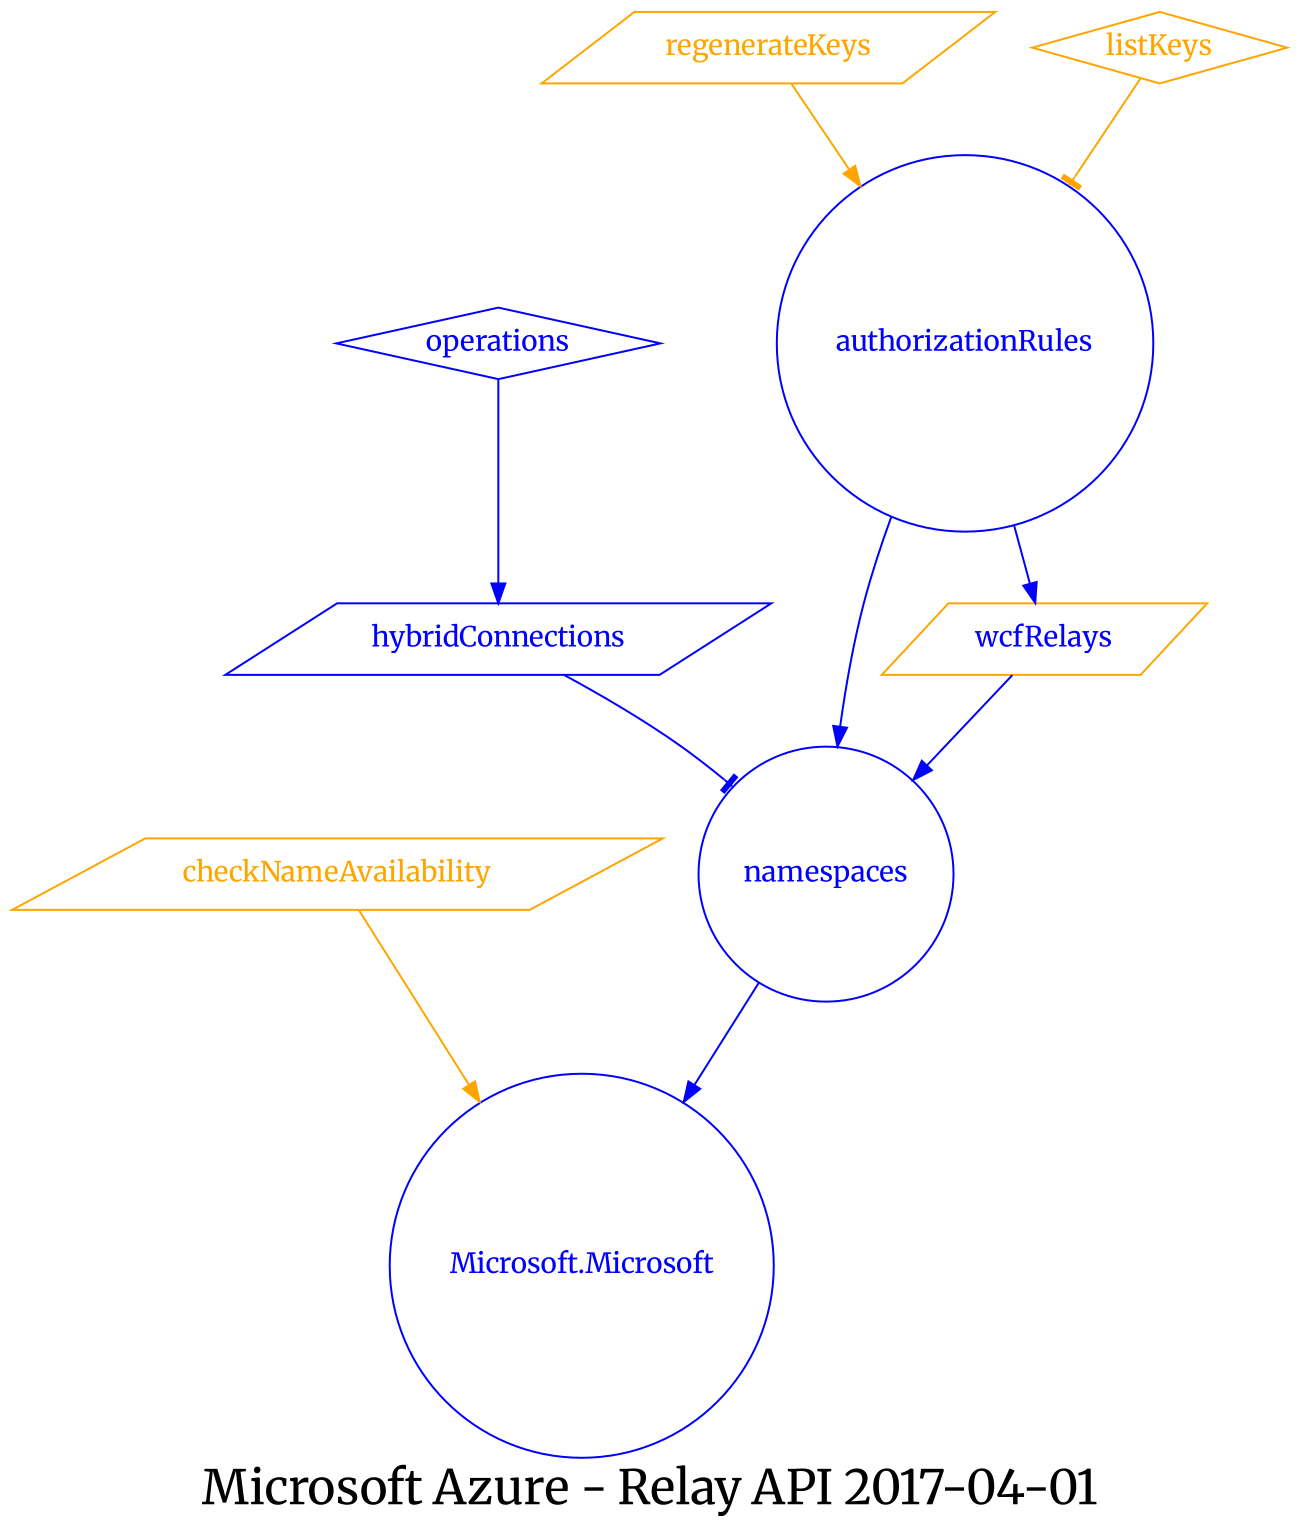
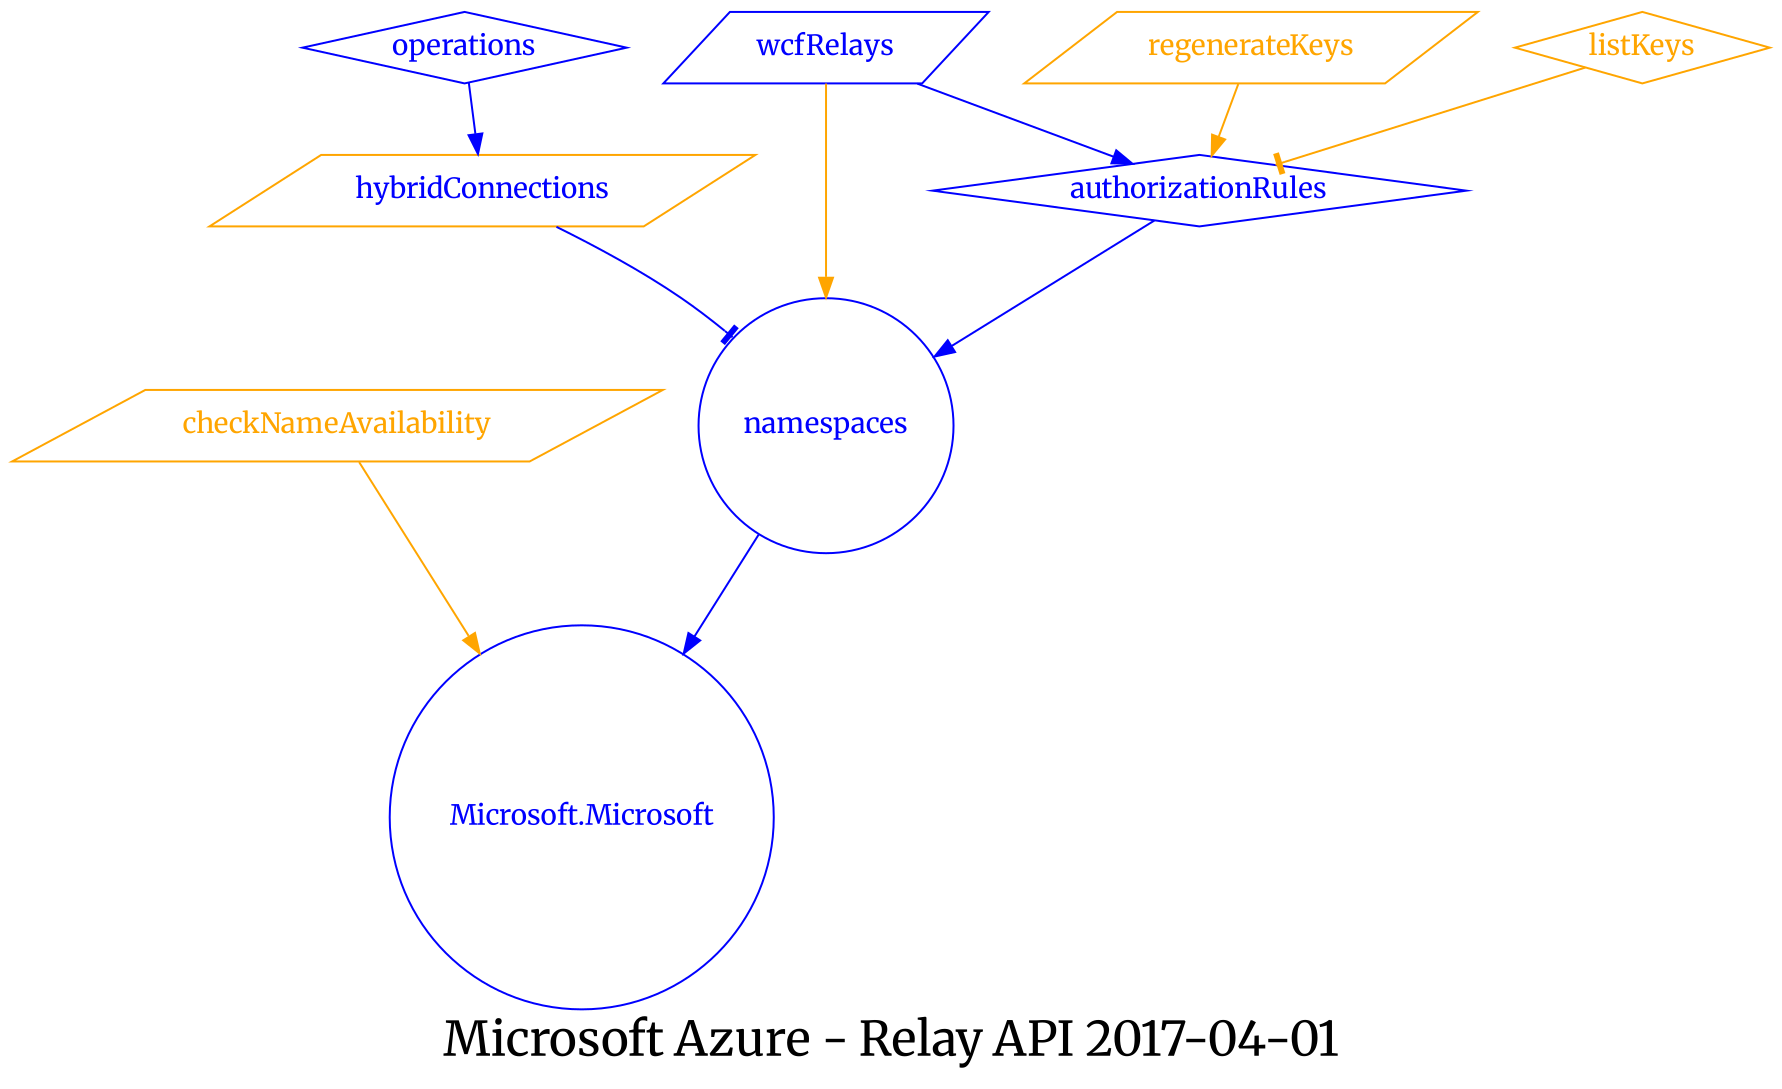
node "authorizationRules": shape circle -> diamond
edge "authorizationRules" -> "wcfRelays": reversed
node "hybridConnections": color blue -> orange
node "wcfRelays": color orange -> blue
edge "wcfRelays" -> "namespaces": color blue -> orange
